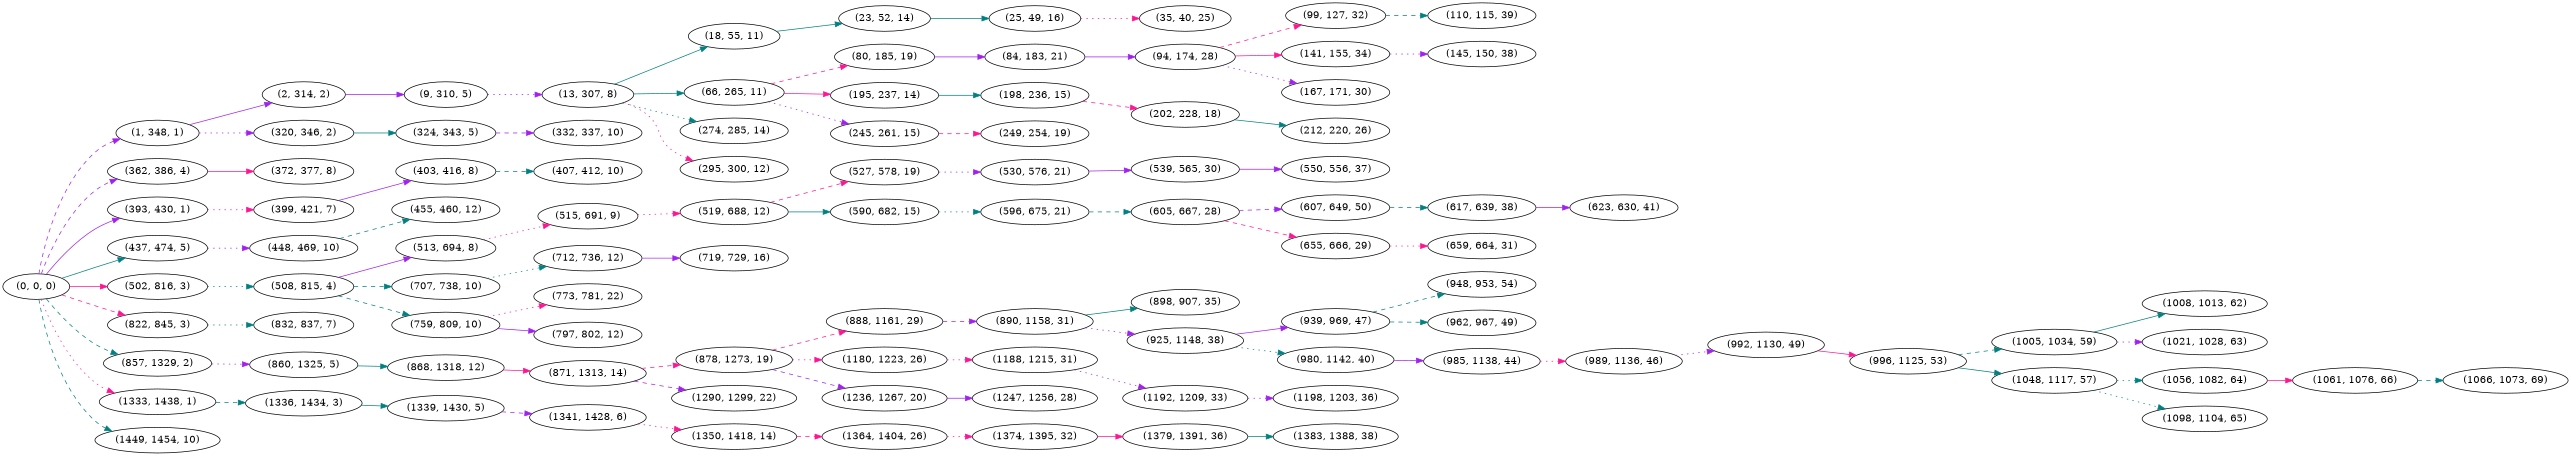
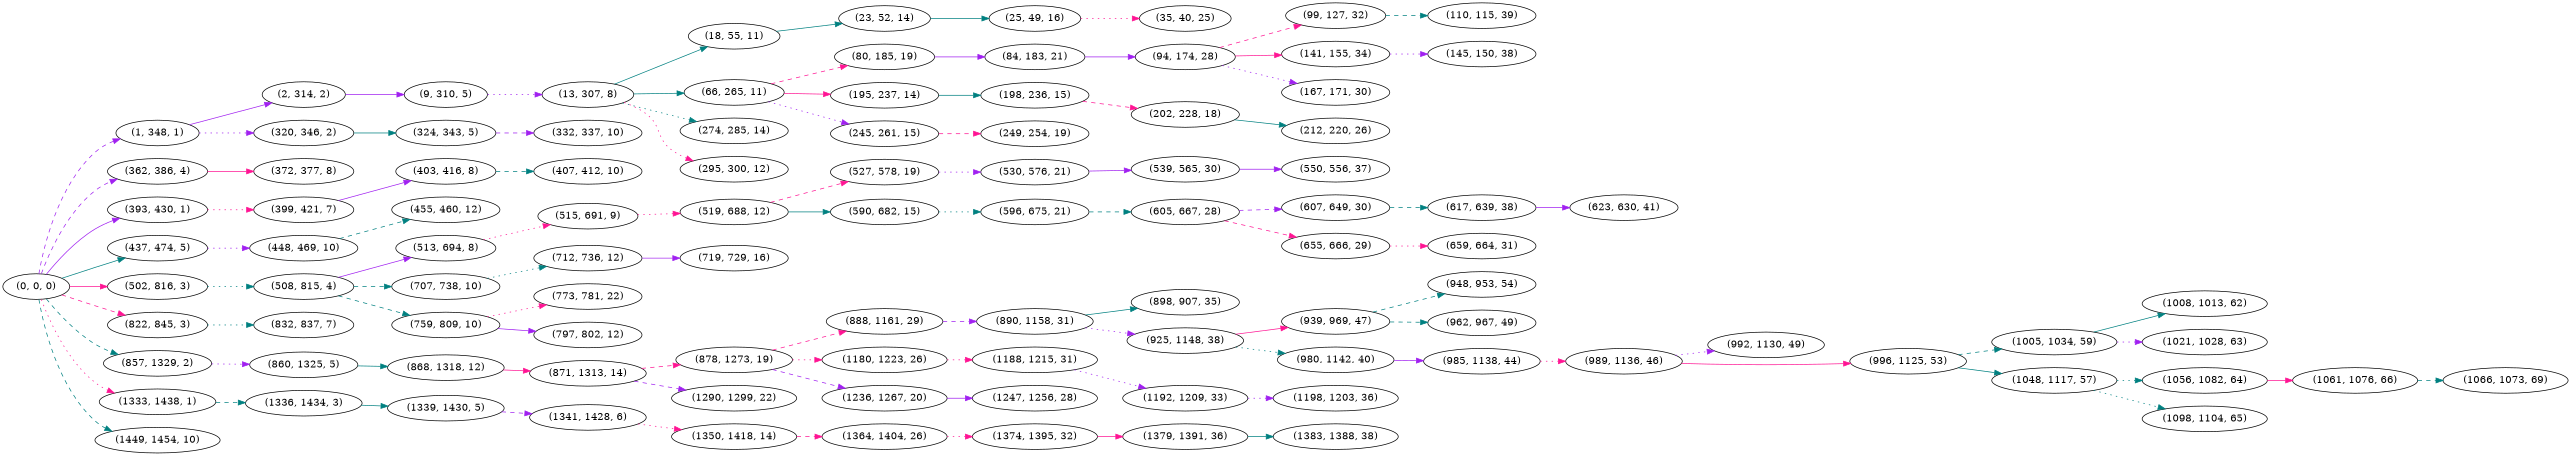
node "(607, 649, 50)": label "(607, 649, 50)" -> "(607, 649, 30)"
edge "(925, 1148, 38)" -> "(939, 969, 47)": color purple -> deeppink
edge "(992, 1130, 49)" -> "(996, 1125, 53)": now "(989, 1136, 46)" -> "(996, 1125, 53)"
